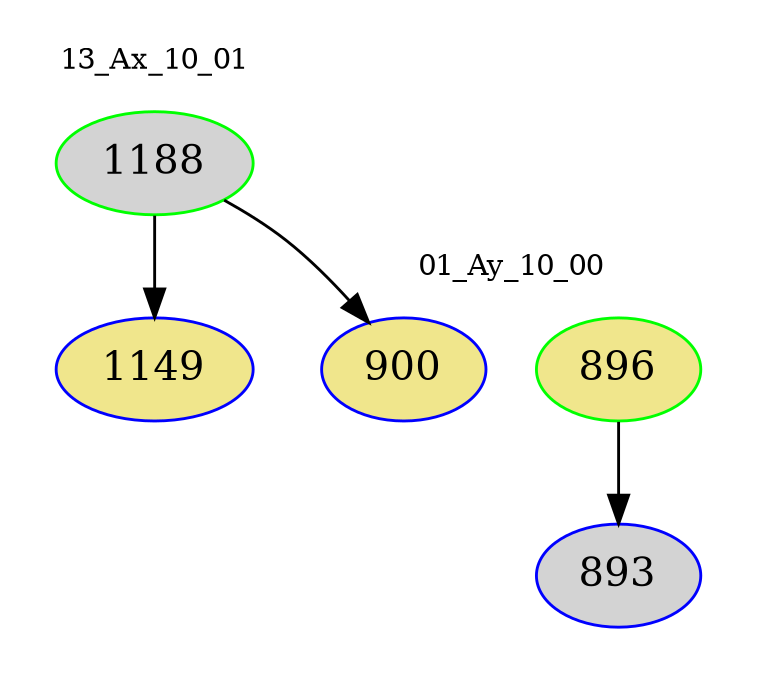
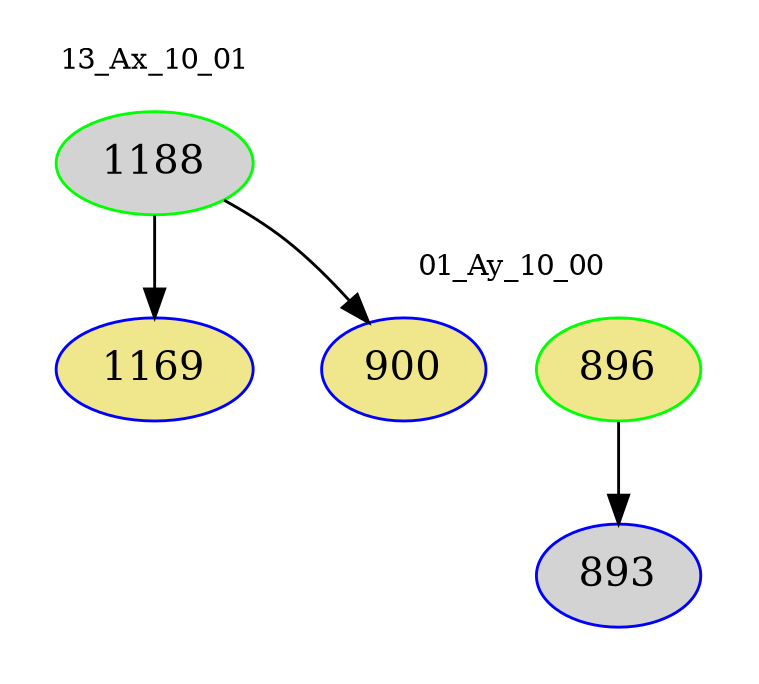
node "1149": label "1149" -> "1169"
